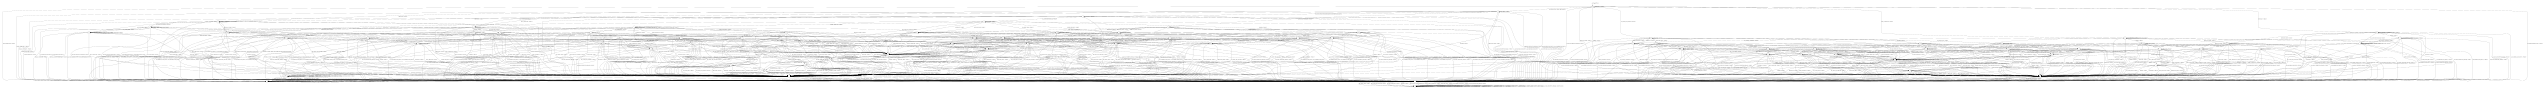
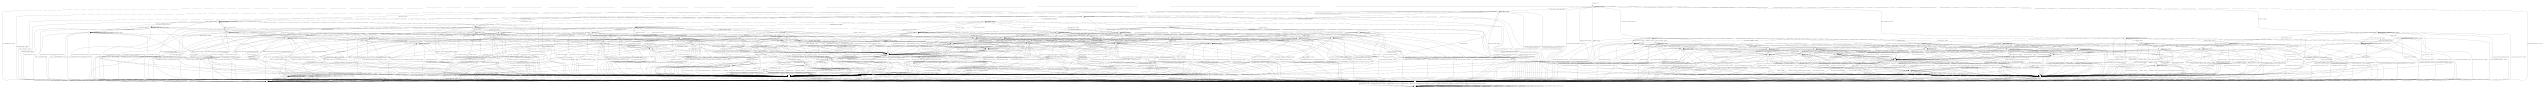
edge "s74" -> "s9": reversed
